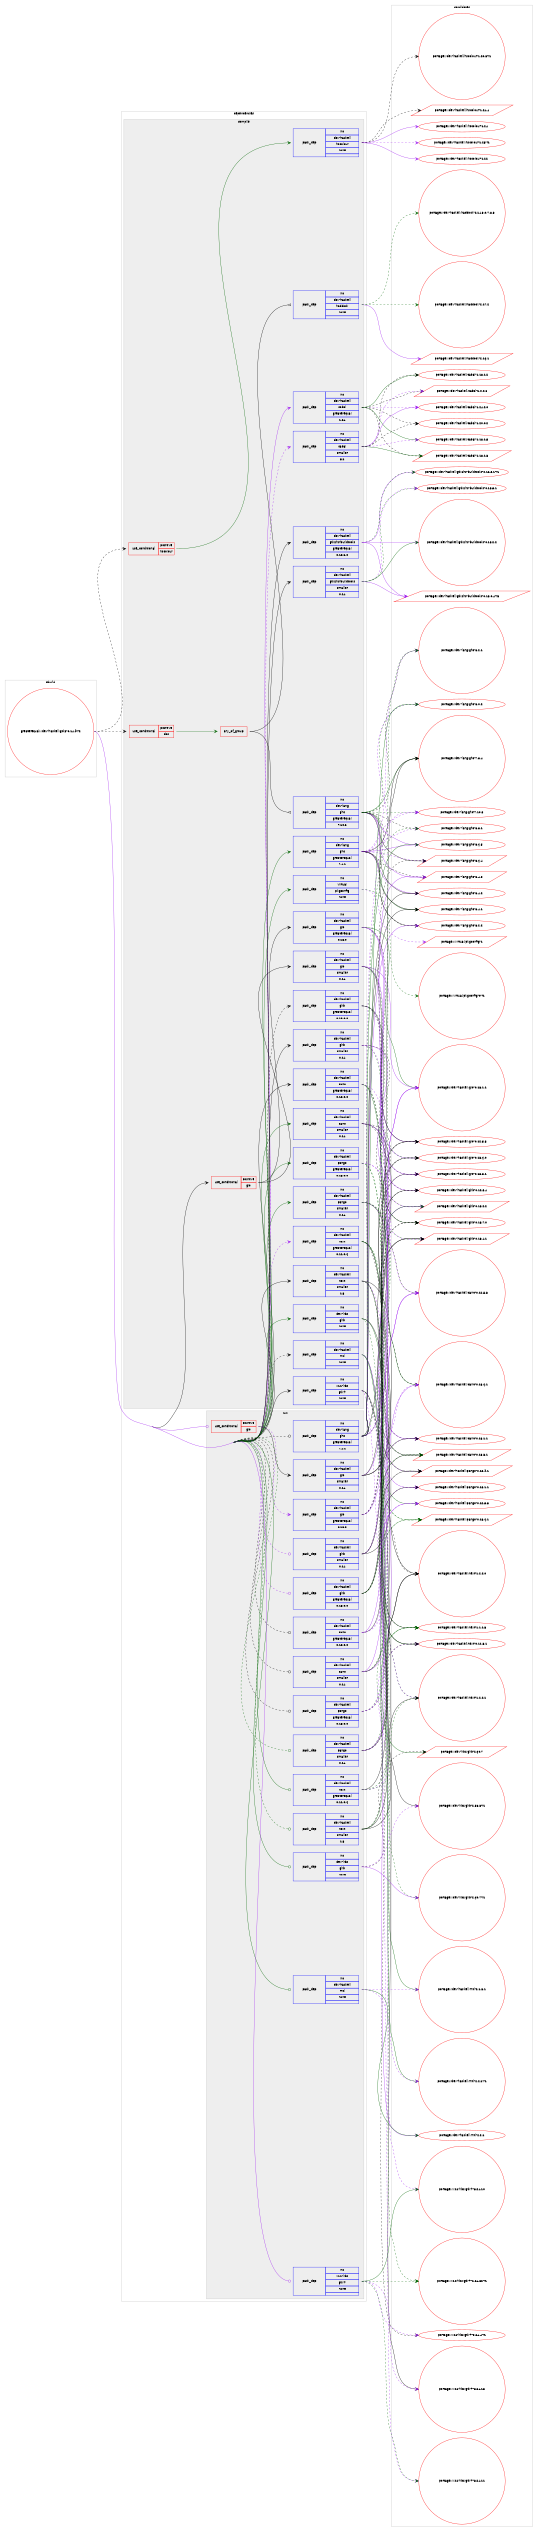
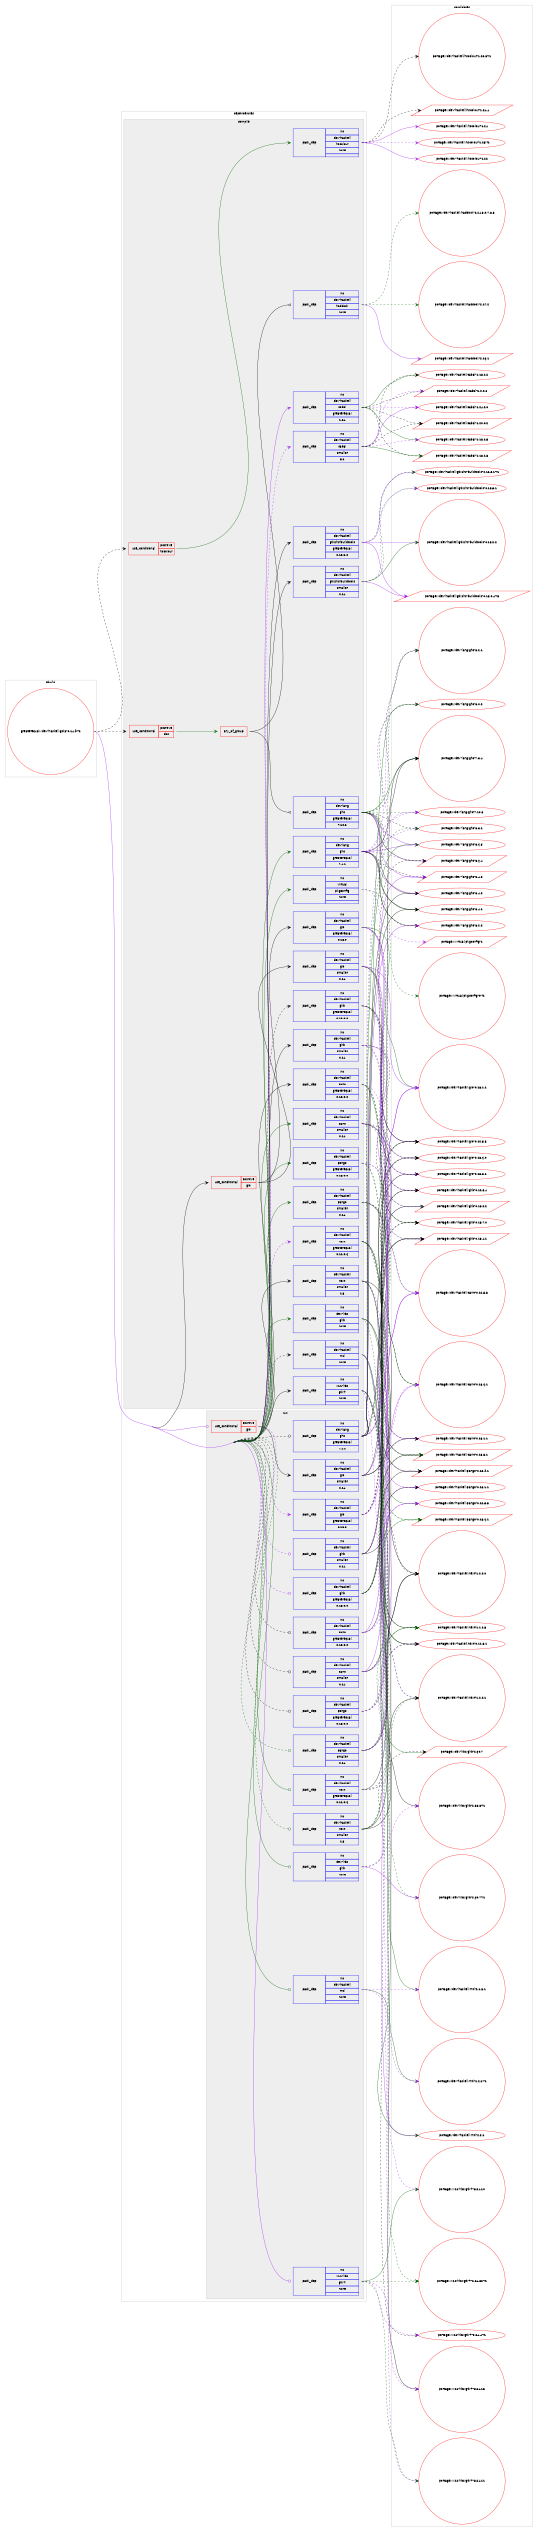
node "portage://dev-haskell/cabal-1.20.0.2": shape ellipse -> parallelogram
